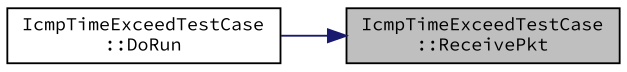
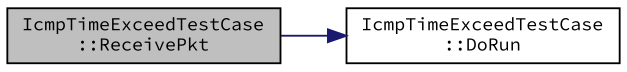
edge "IcmpTimeExceedTestCase ::DoRun" -> "IcmpTimeExceedTestCase ::ReceivePkt": reversed
